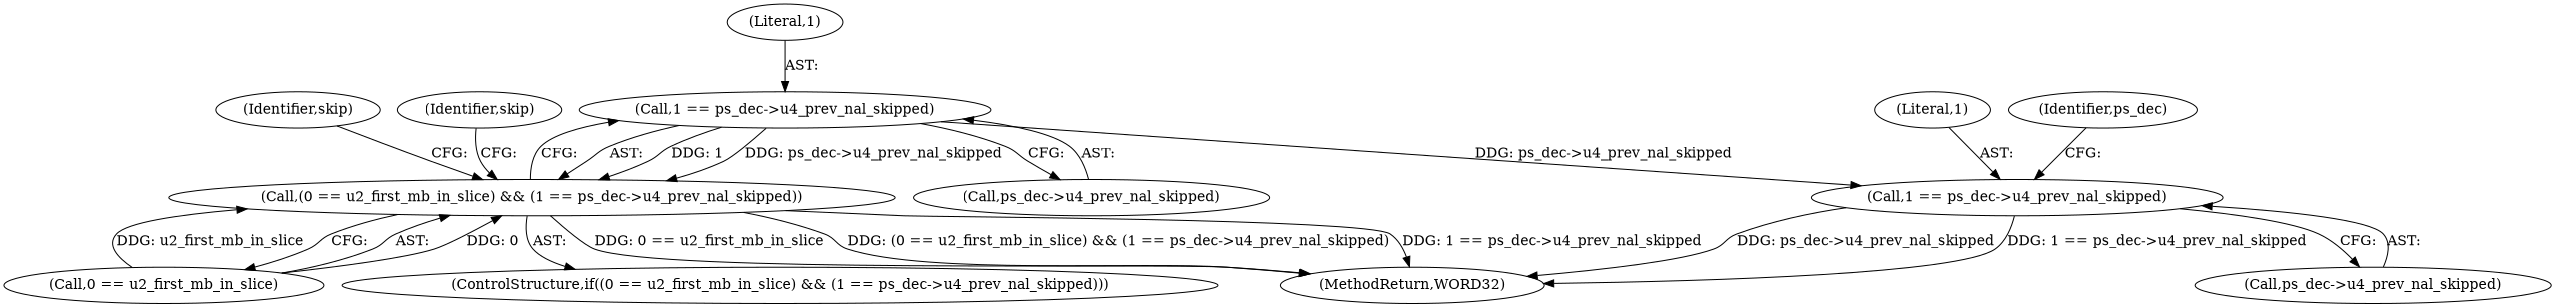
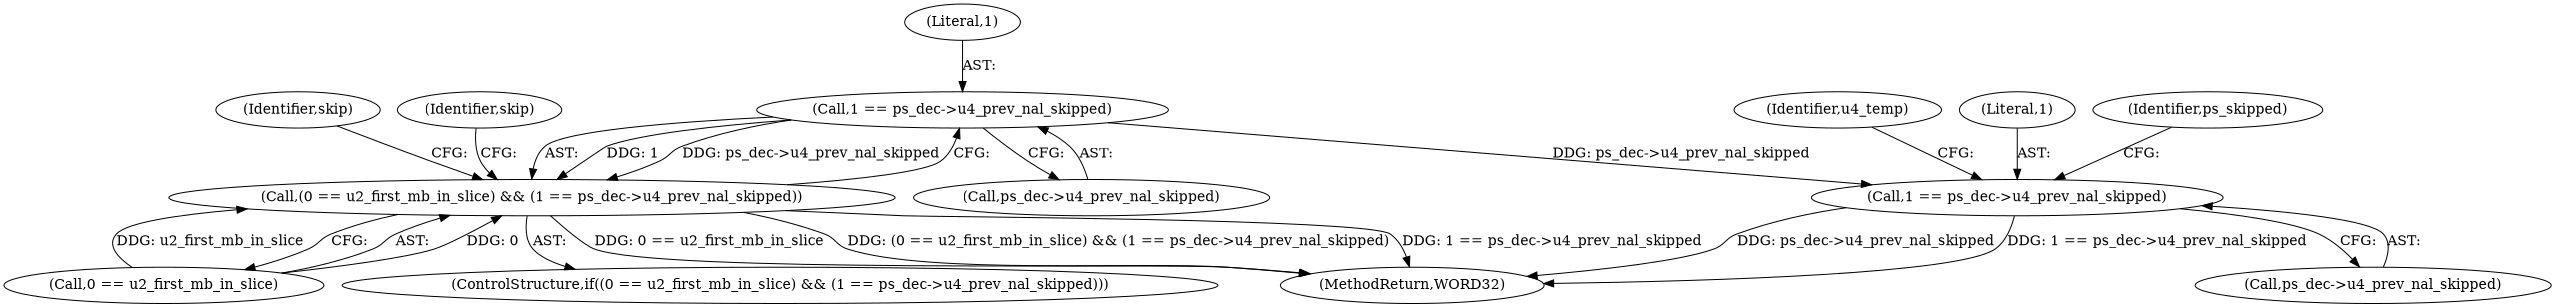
node "(Identifier,u4_temp)": added
node "(Identifier,ps_dec)": label "(Identifier,ps_dec)" -> "(Identifier,ps_skipped)"
